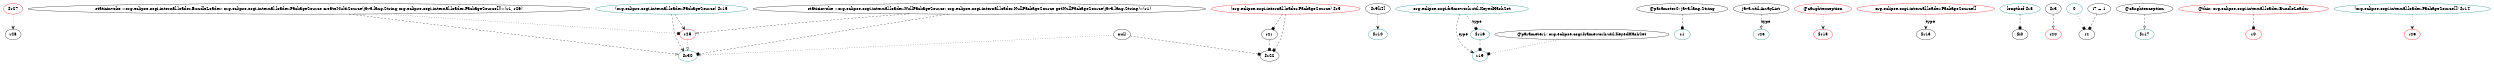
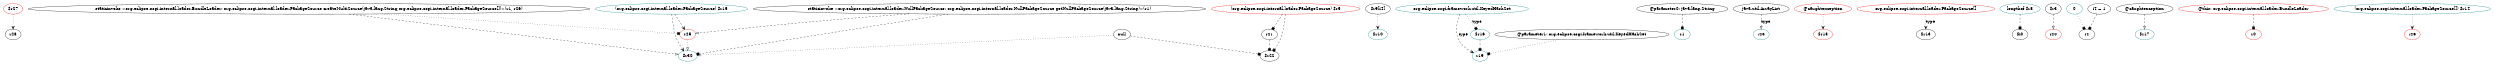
node "i7 + 1": label "i7 + 1" -> "i4 + 1"
